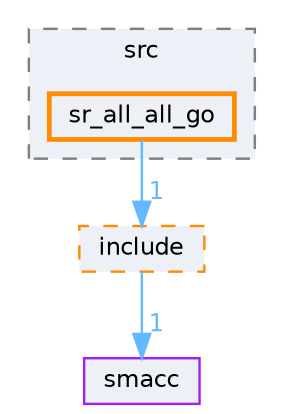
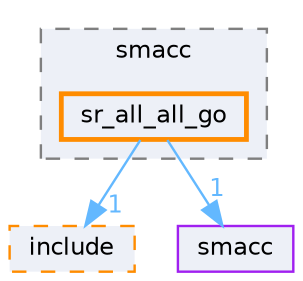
cluster "src": label "src" -> "smacc"
edge "include" -> "smacc": now "sr_all_all_go" -> "smacc"
